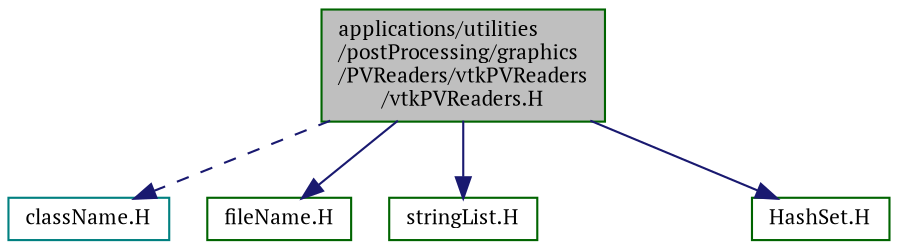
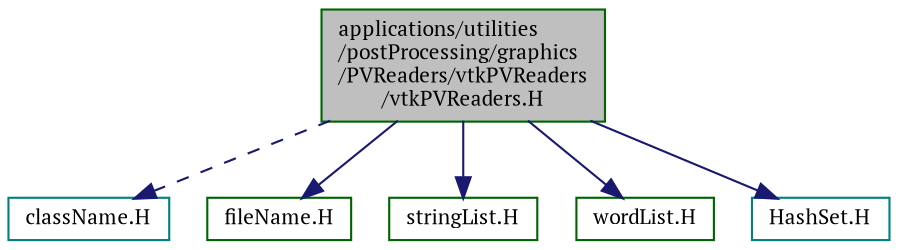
node "wordList.H": added
node "HashSet.H": color darkgreen -> teal
